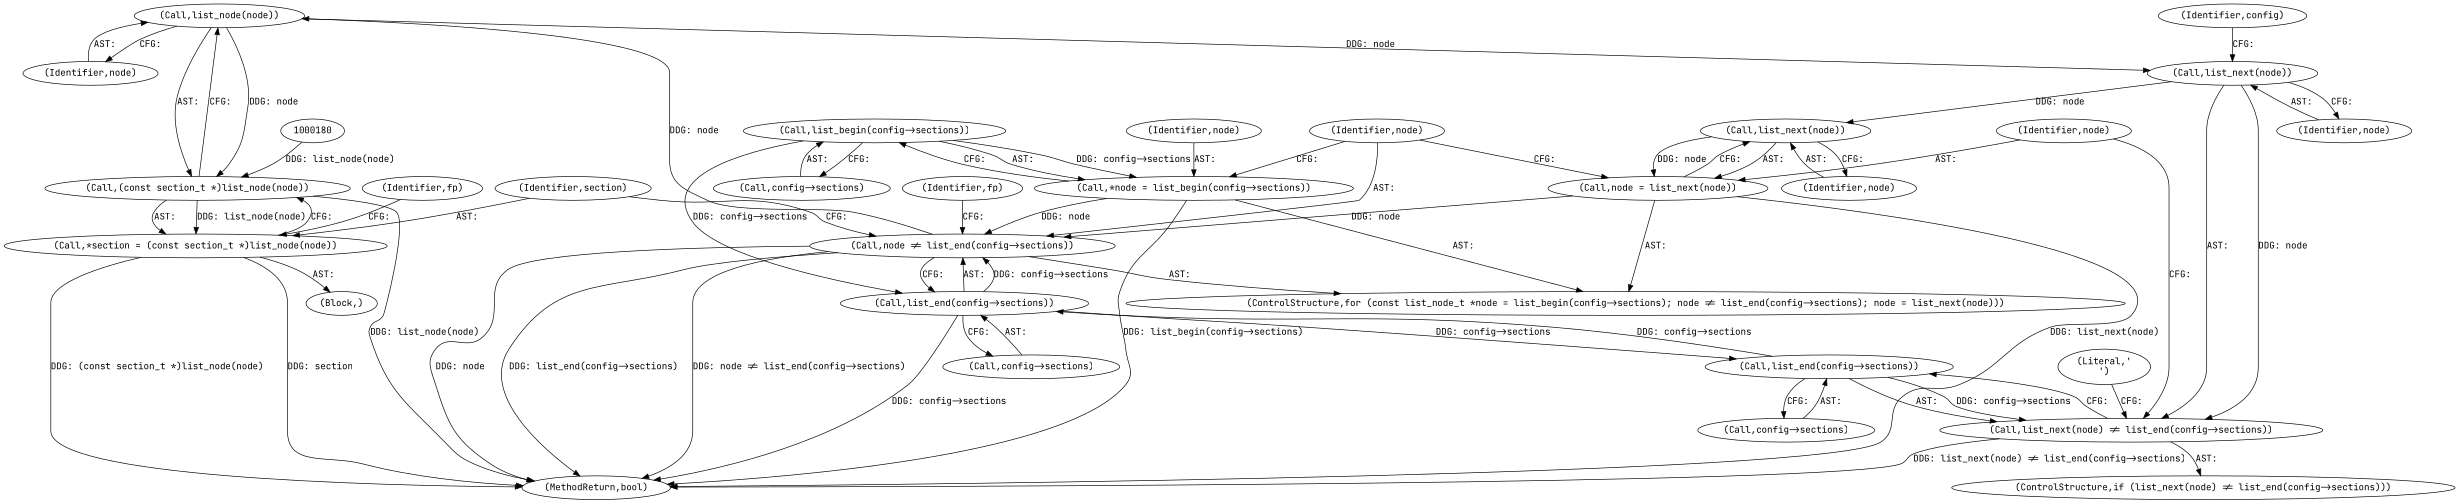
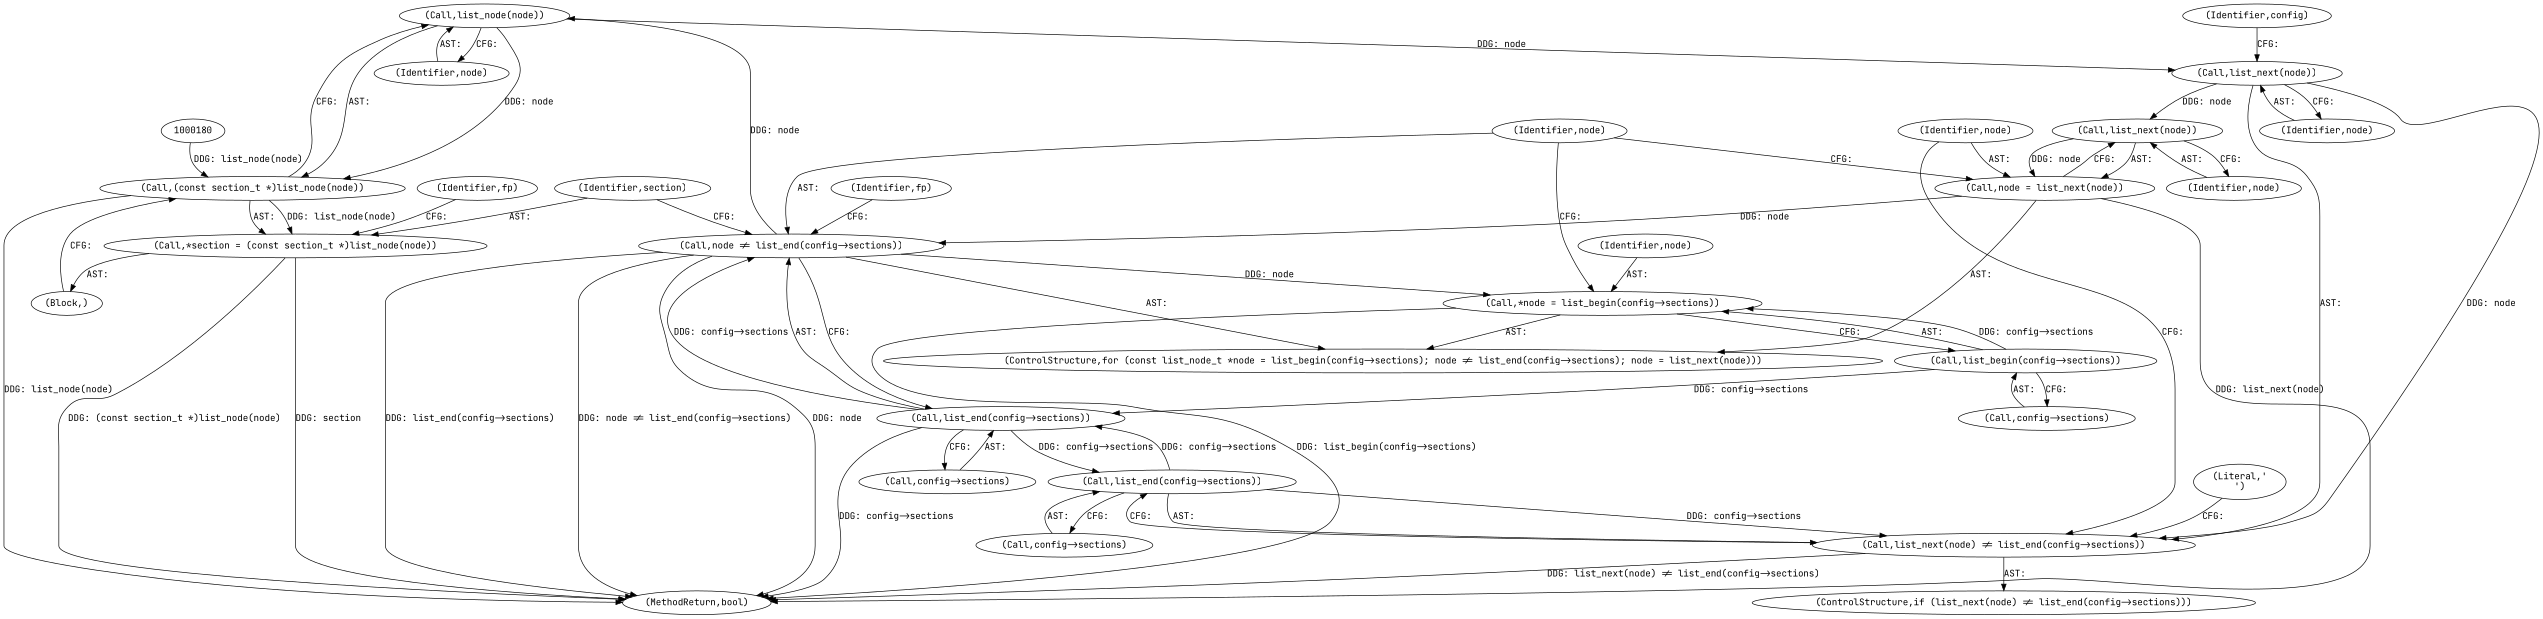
edge "(Call,*node = list_begin(config->sections))" -> "(Call,node != list_end(config->sections))": reversed
edge "(Call,*section = (const section_t *)list_node(node))" -> "(Call,(const section_t *)list_node(node))": now "(Block,)" -> "(Call,(const section_t *)list_node(node))"
